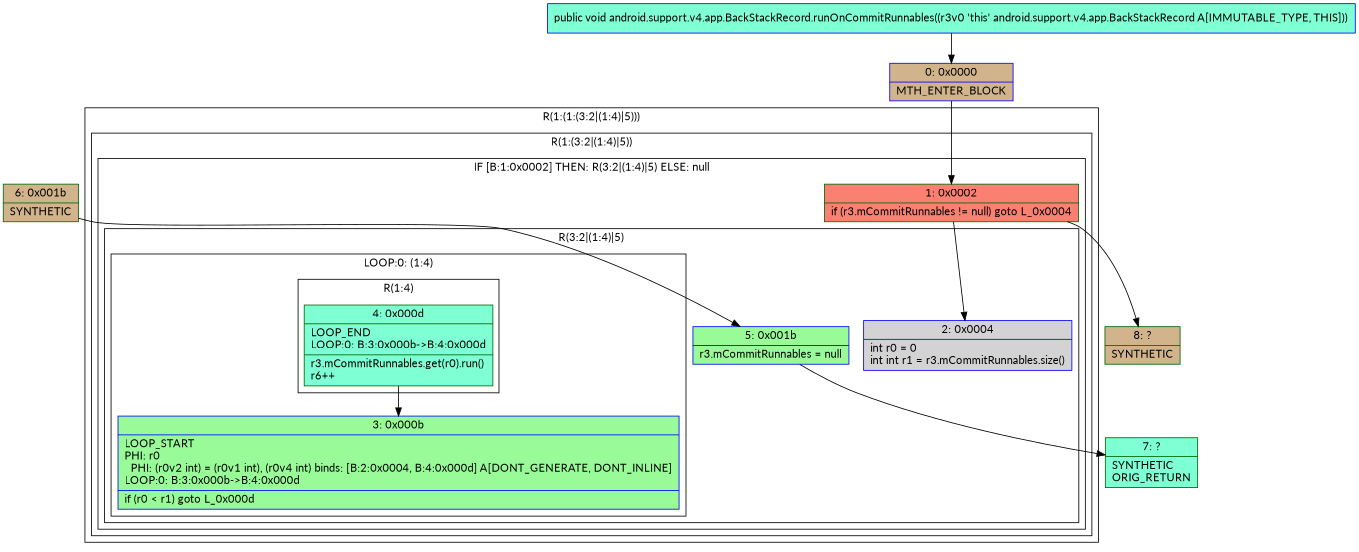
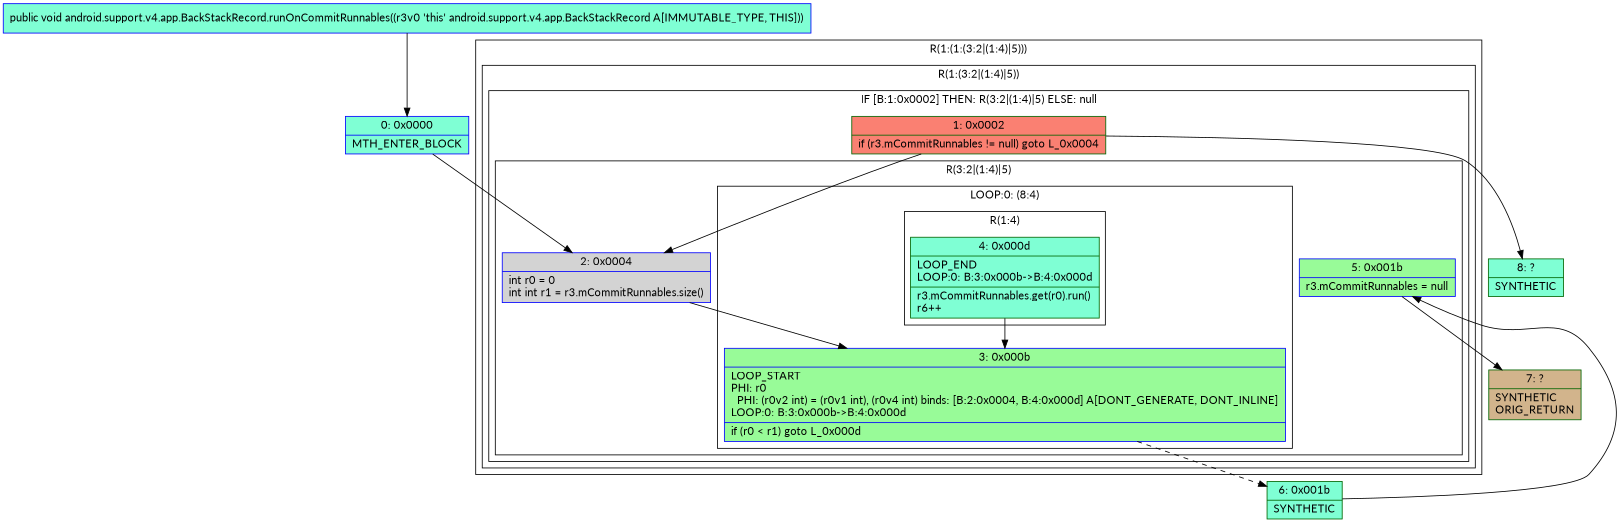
node "0: 0x0000": fillcolor tan -> aquamarine
edge "0: 0x0000" -> "1: 0x0002": now "0: 0x0000" -> "2: 0x0004"
node "6: 0x001b": fillcolor tan -> aquamarine
cluster "LOOP:0: (1:4)": label "LOOP:0: (1:4)" -> "LOOP:0: (8:4)"
edge "2: 0x0004" -> "3: 0x000b": added
node "8: ?": fillcolor tan -> aquamarine
node "7: ?": fillcolor aquamarine -> tan
edge "3: 0x000b" -> "6: 0x001b": added
